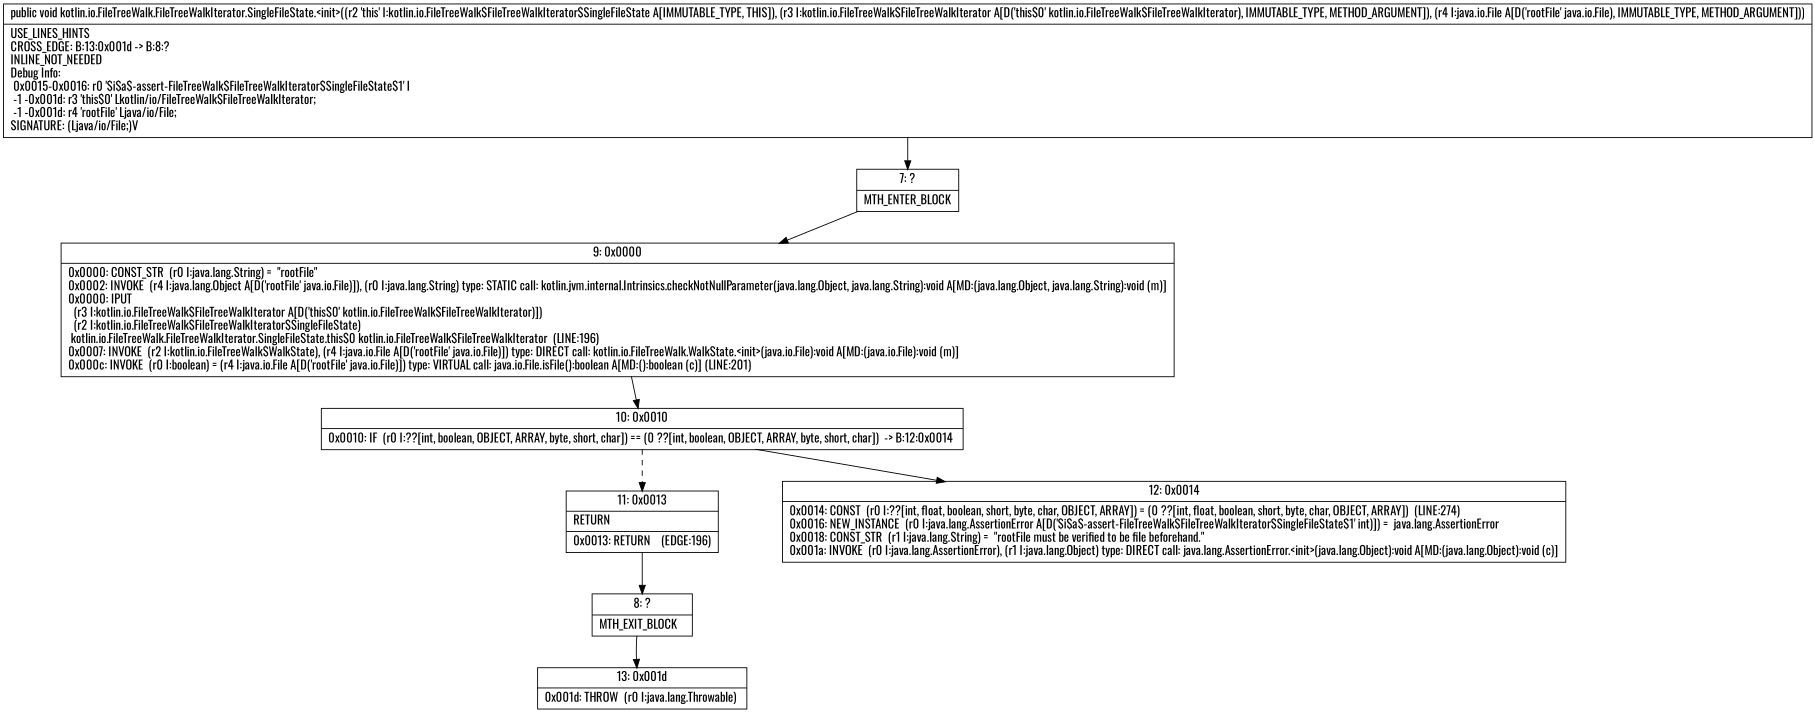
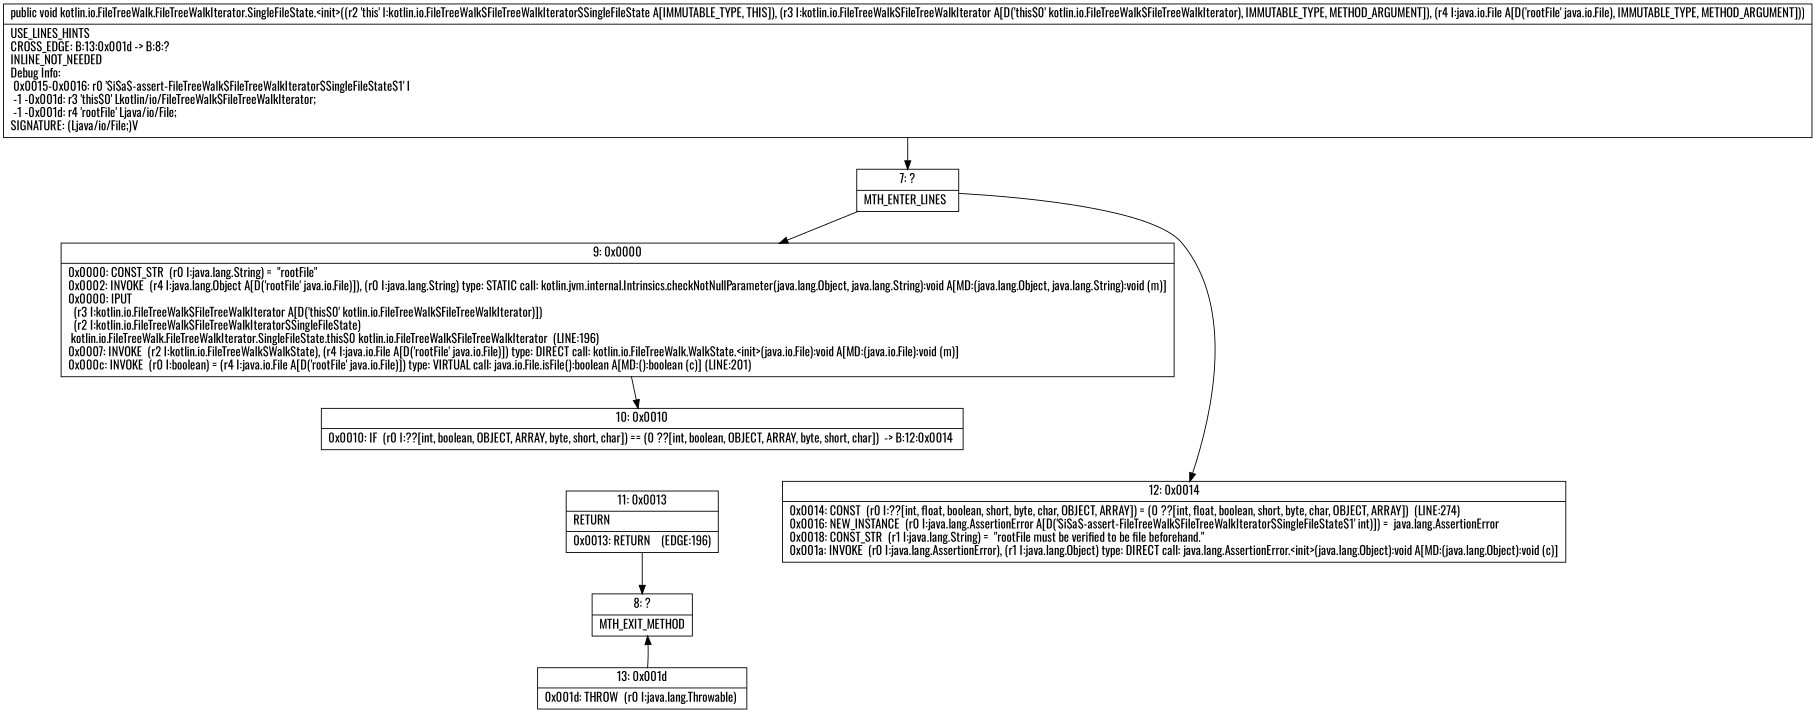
node "7: ?": text "MTH_ENTER_BLOCK" -> "MTH_ENTER_LINES"
edge "10: 0x0010" -> "12: 0x0014": now "7: ?" -> "12: 0x0014"
edge "10: 0x0010" -> "11: 0x0013": removed
node "8: ?": text "MTH_EXIT_BLOCK" -> "MTH_EXIT_METHOD"
edge "8: ?" -> "13: 0x001d": reversed
